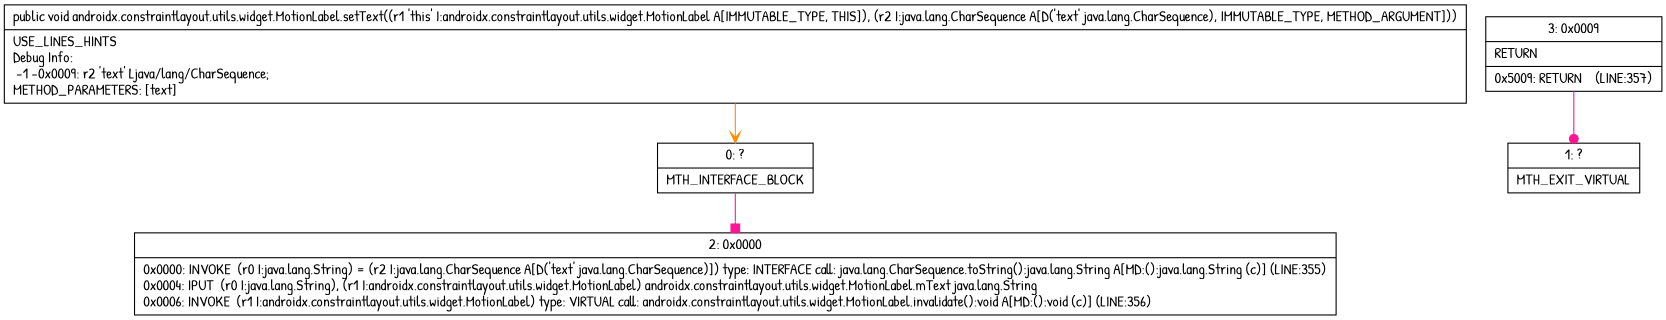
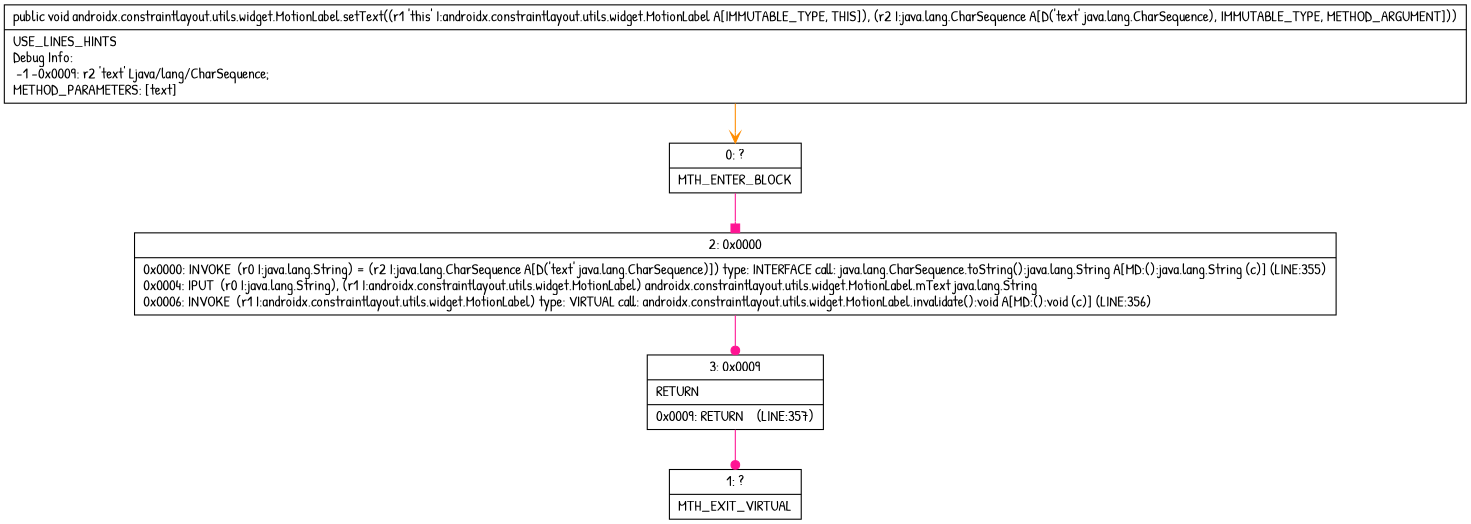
node "3: 0x0009": text "0x5009: RETURN    (LINE:357)" -> "0x0009: RETURN    (LINE:357)"
node "0: ?": text "MTH_INTERFACE_BLOCK" -> "MTH_ENTER_BLOCK"
edge "2: 0x0000" -> "3: 0x0009": added
